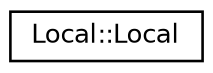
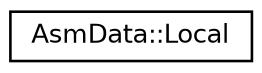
node "Local::Local": label "Local::Local" -> "AsmData::Local"
